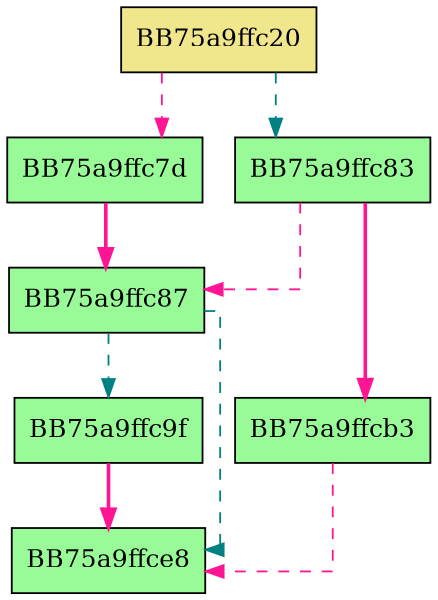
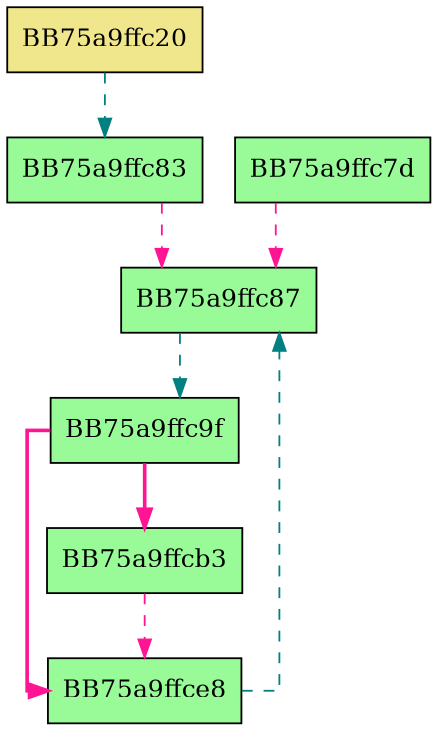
edge "BB75a9ffc20" -> "BB75a9ffc7d": removed
edge "BB75a9ffc7d" -> "BB75a9ffc87": style bold -> dashed
edge "BB75a9ffc83" -> "BB75a9ffcb3": now "BB75a9ffc9f" -> "BB75a9ffcb3"
edge "BB75a9ffc87" -> "BB75a9ffce8": reversed
